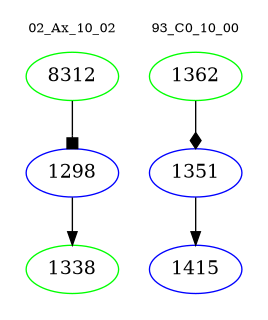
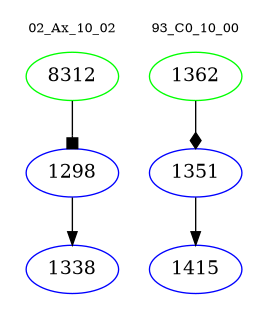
node "1338": color green -> blue
